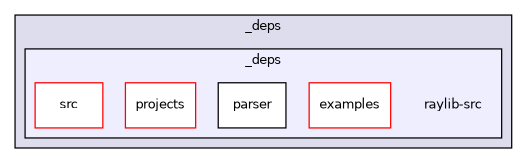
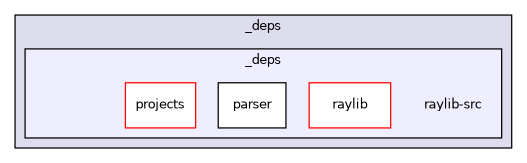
node "src": removed
node "examples": label "examples" -> "raylib"
